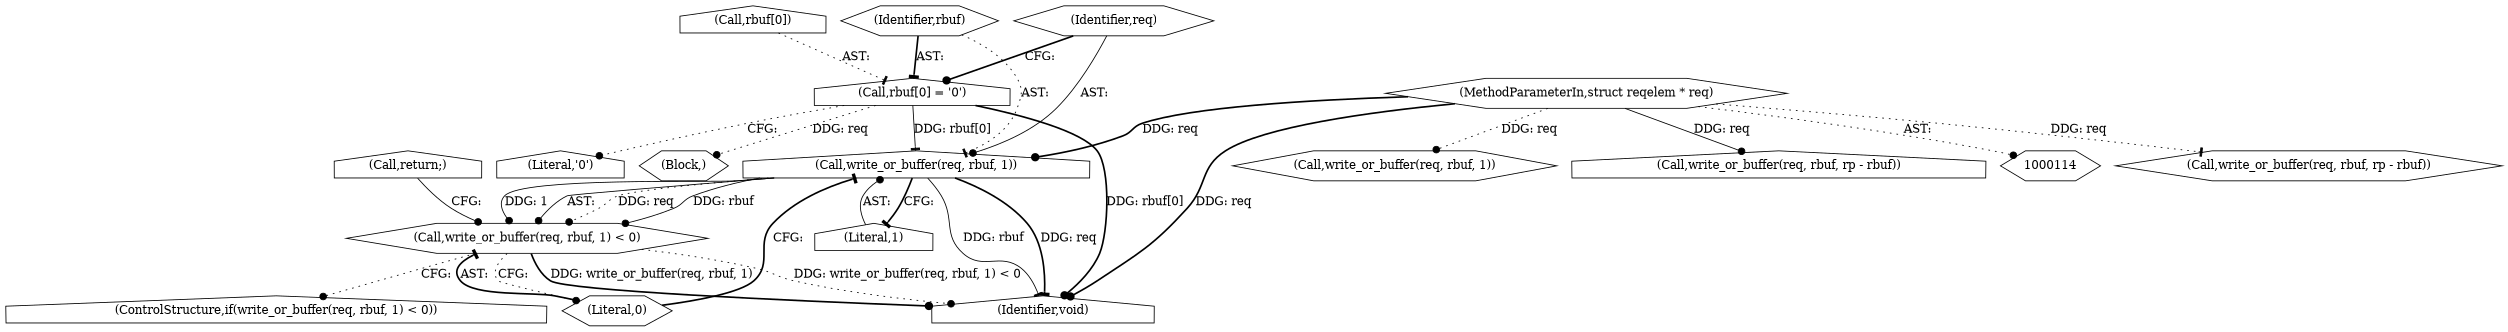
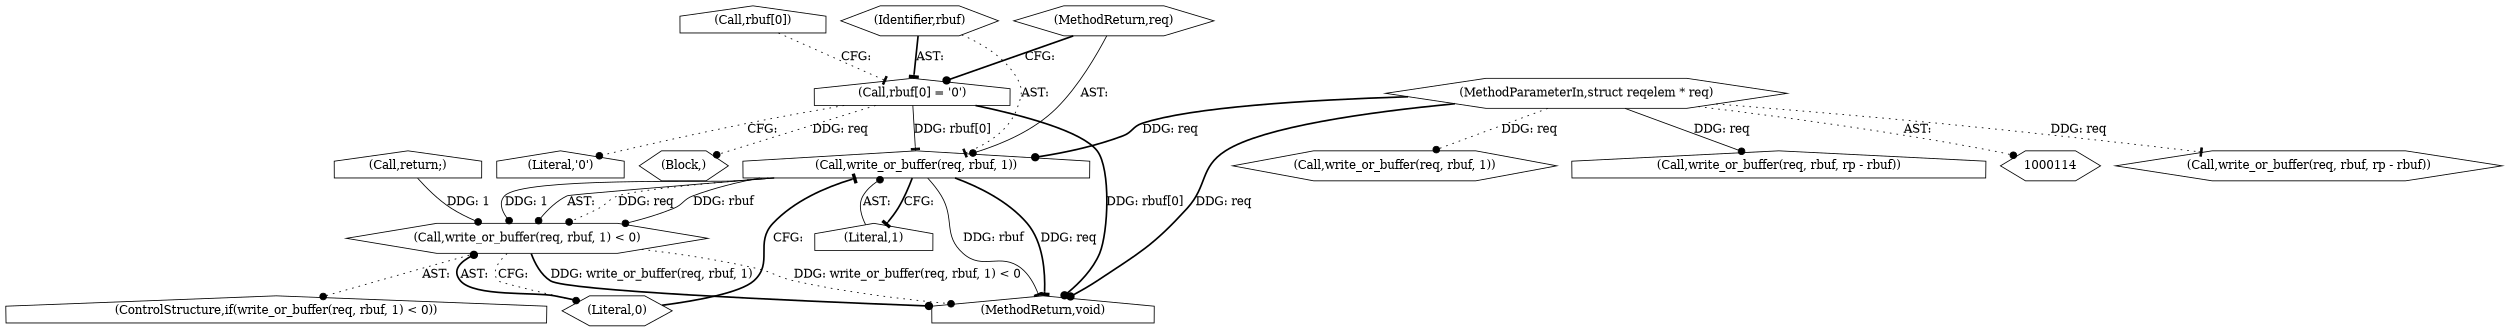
node "(Identifier,req)": label "(Identifier,req)" -> "(MethodReturn,req)"
edge "(Call,rbuf[0])" -> "(Call,rbuf[0] = '0')": label "AST: " -> "CFG: "
edge "(Call,return;)" -> "(Call,write_or_buffer(req, rbuf, 1) < 0)": label "CFG: " -> "DDG: 1"
edge "(Call,write_or_buffer(req, rbuf, 1) < 0)" -> "(ControlStructure,if(write_or_buffer(req, rbuf, 1) < 0))": label "CFG: " -> "AST: "
edge "(Literal,0)" -> "(Call,write_or_buffer(req, rbuf, 1) < 0)": arrowhead tee -> dot
node "(Identifier,void)": label "(Identifier,void)" -> "(MethodReturn,void)"
